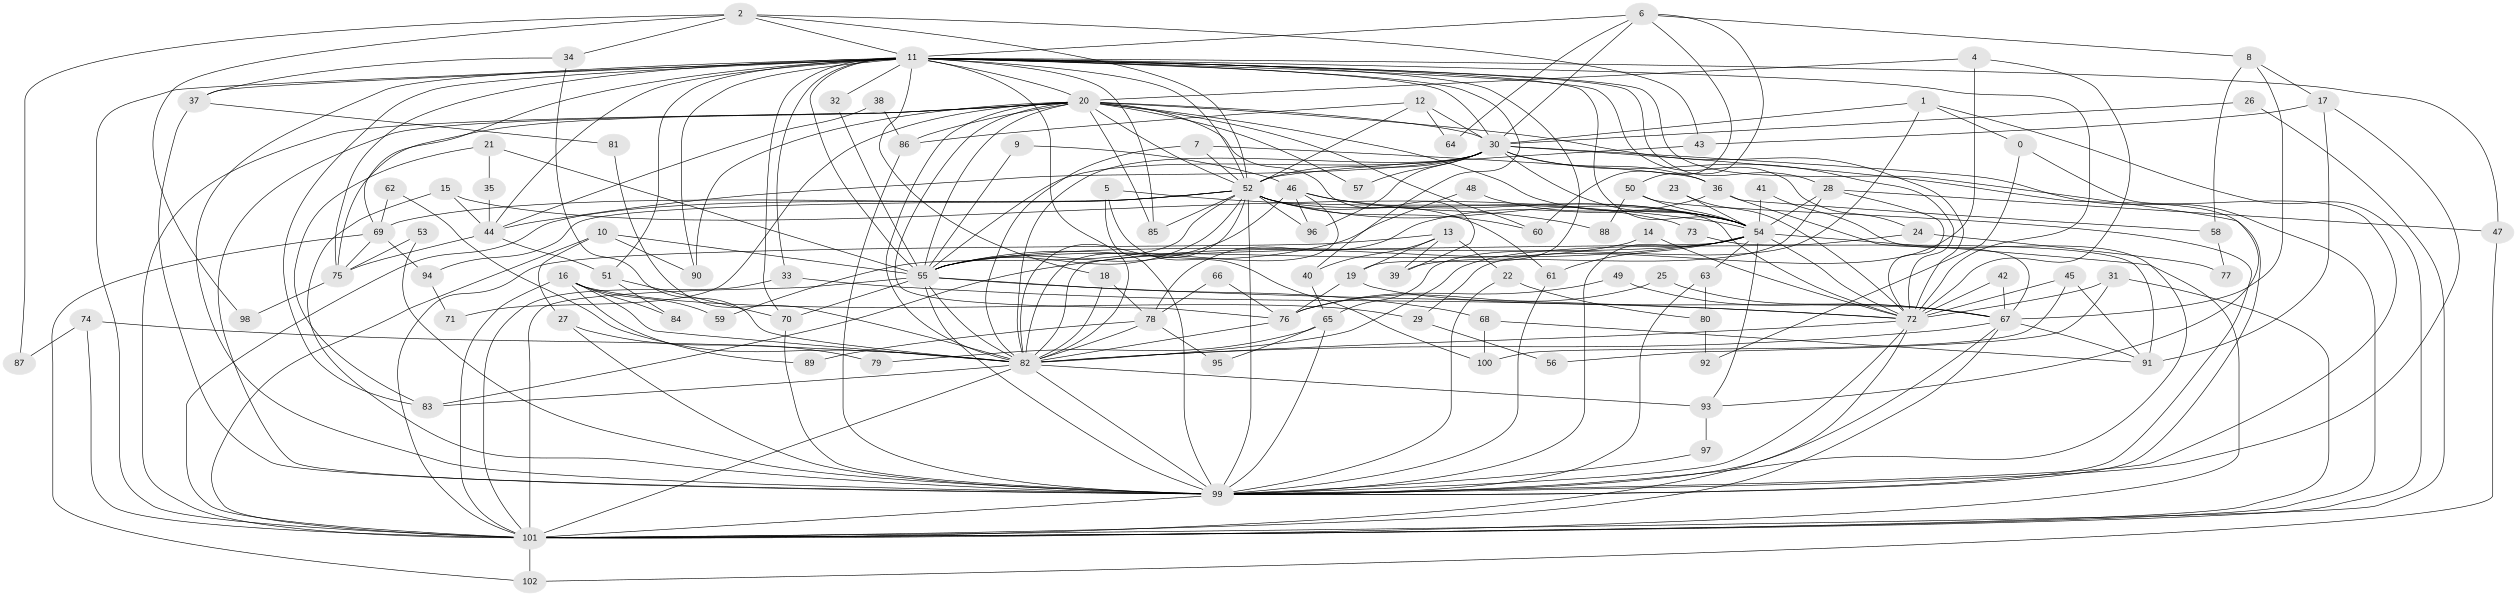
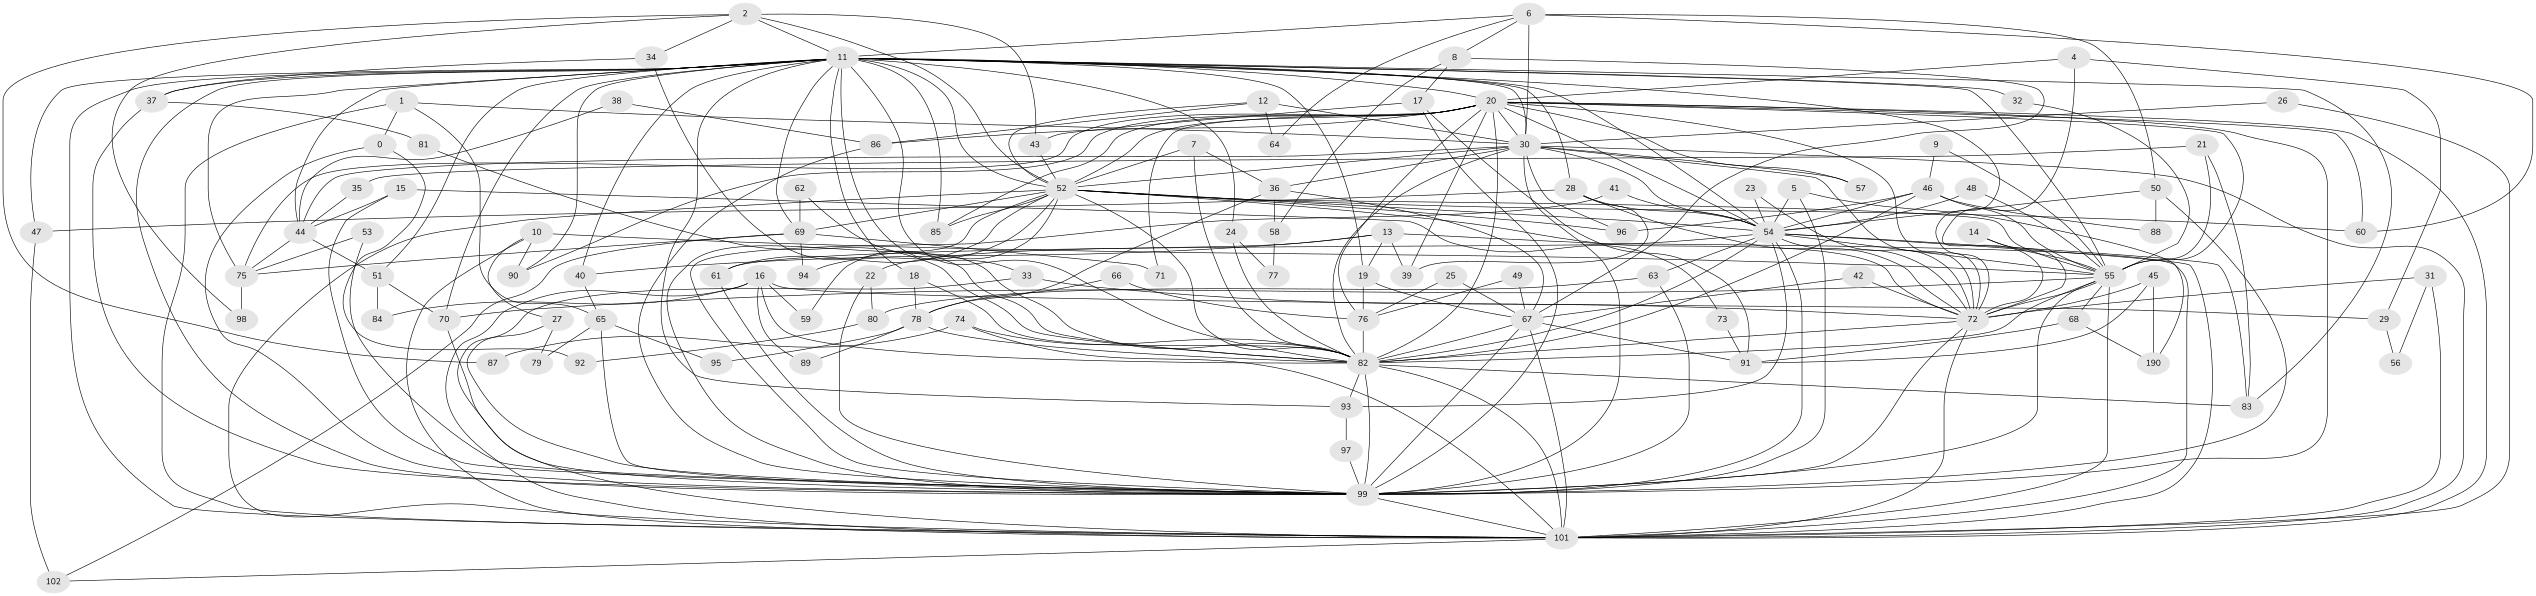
edge "30" -- "55": removed
edge "94" -- "71": now "69" -- "71"
node "100": label "100" -> "190"
